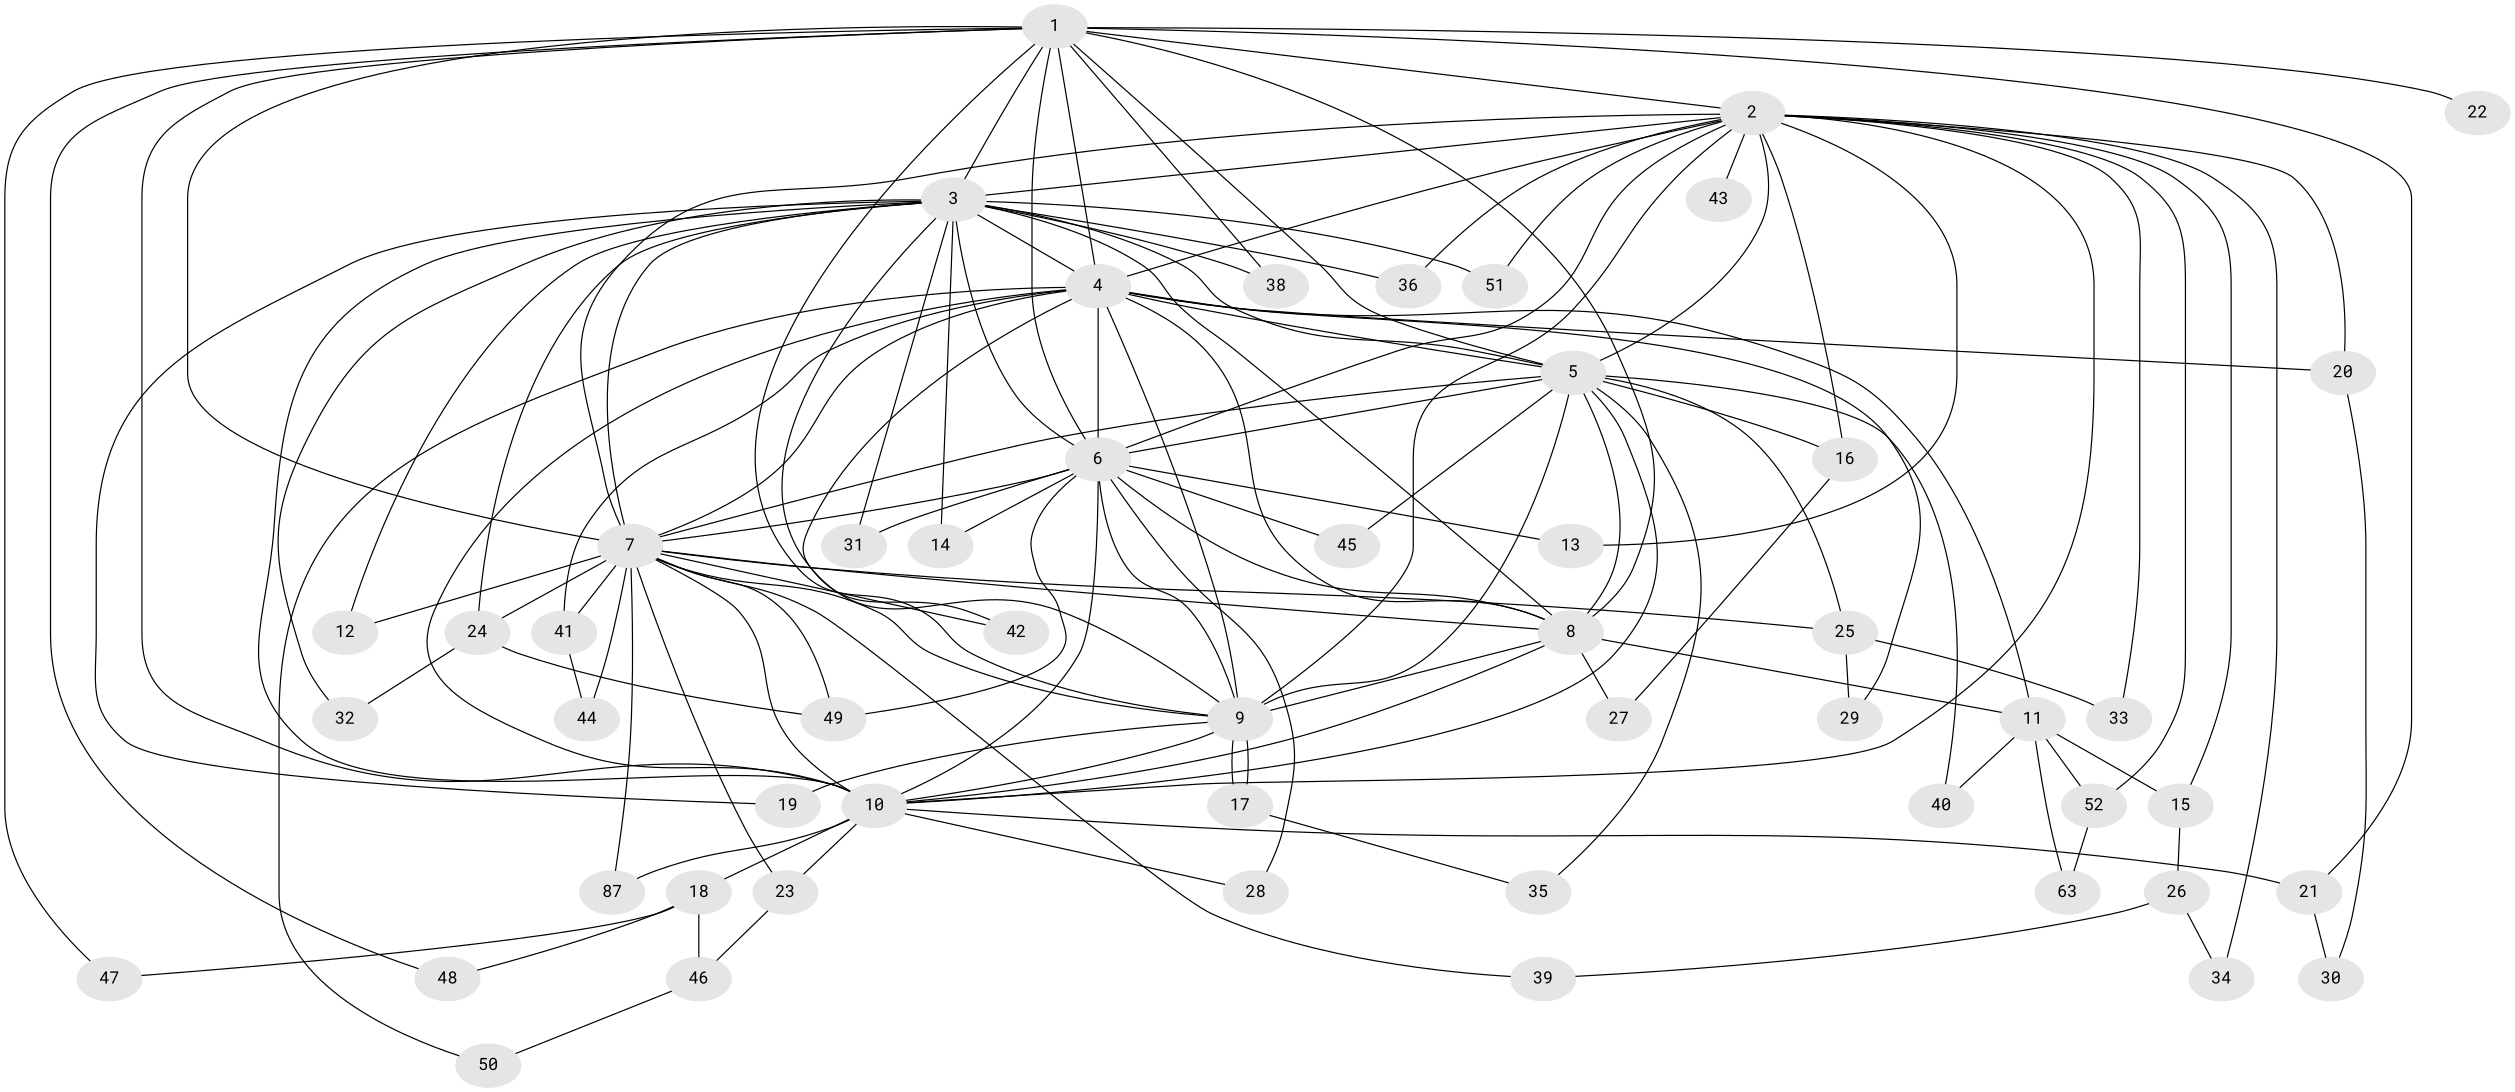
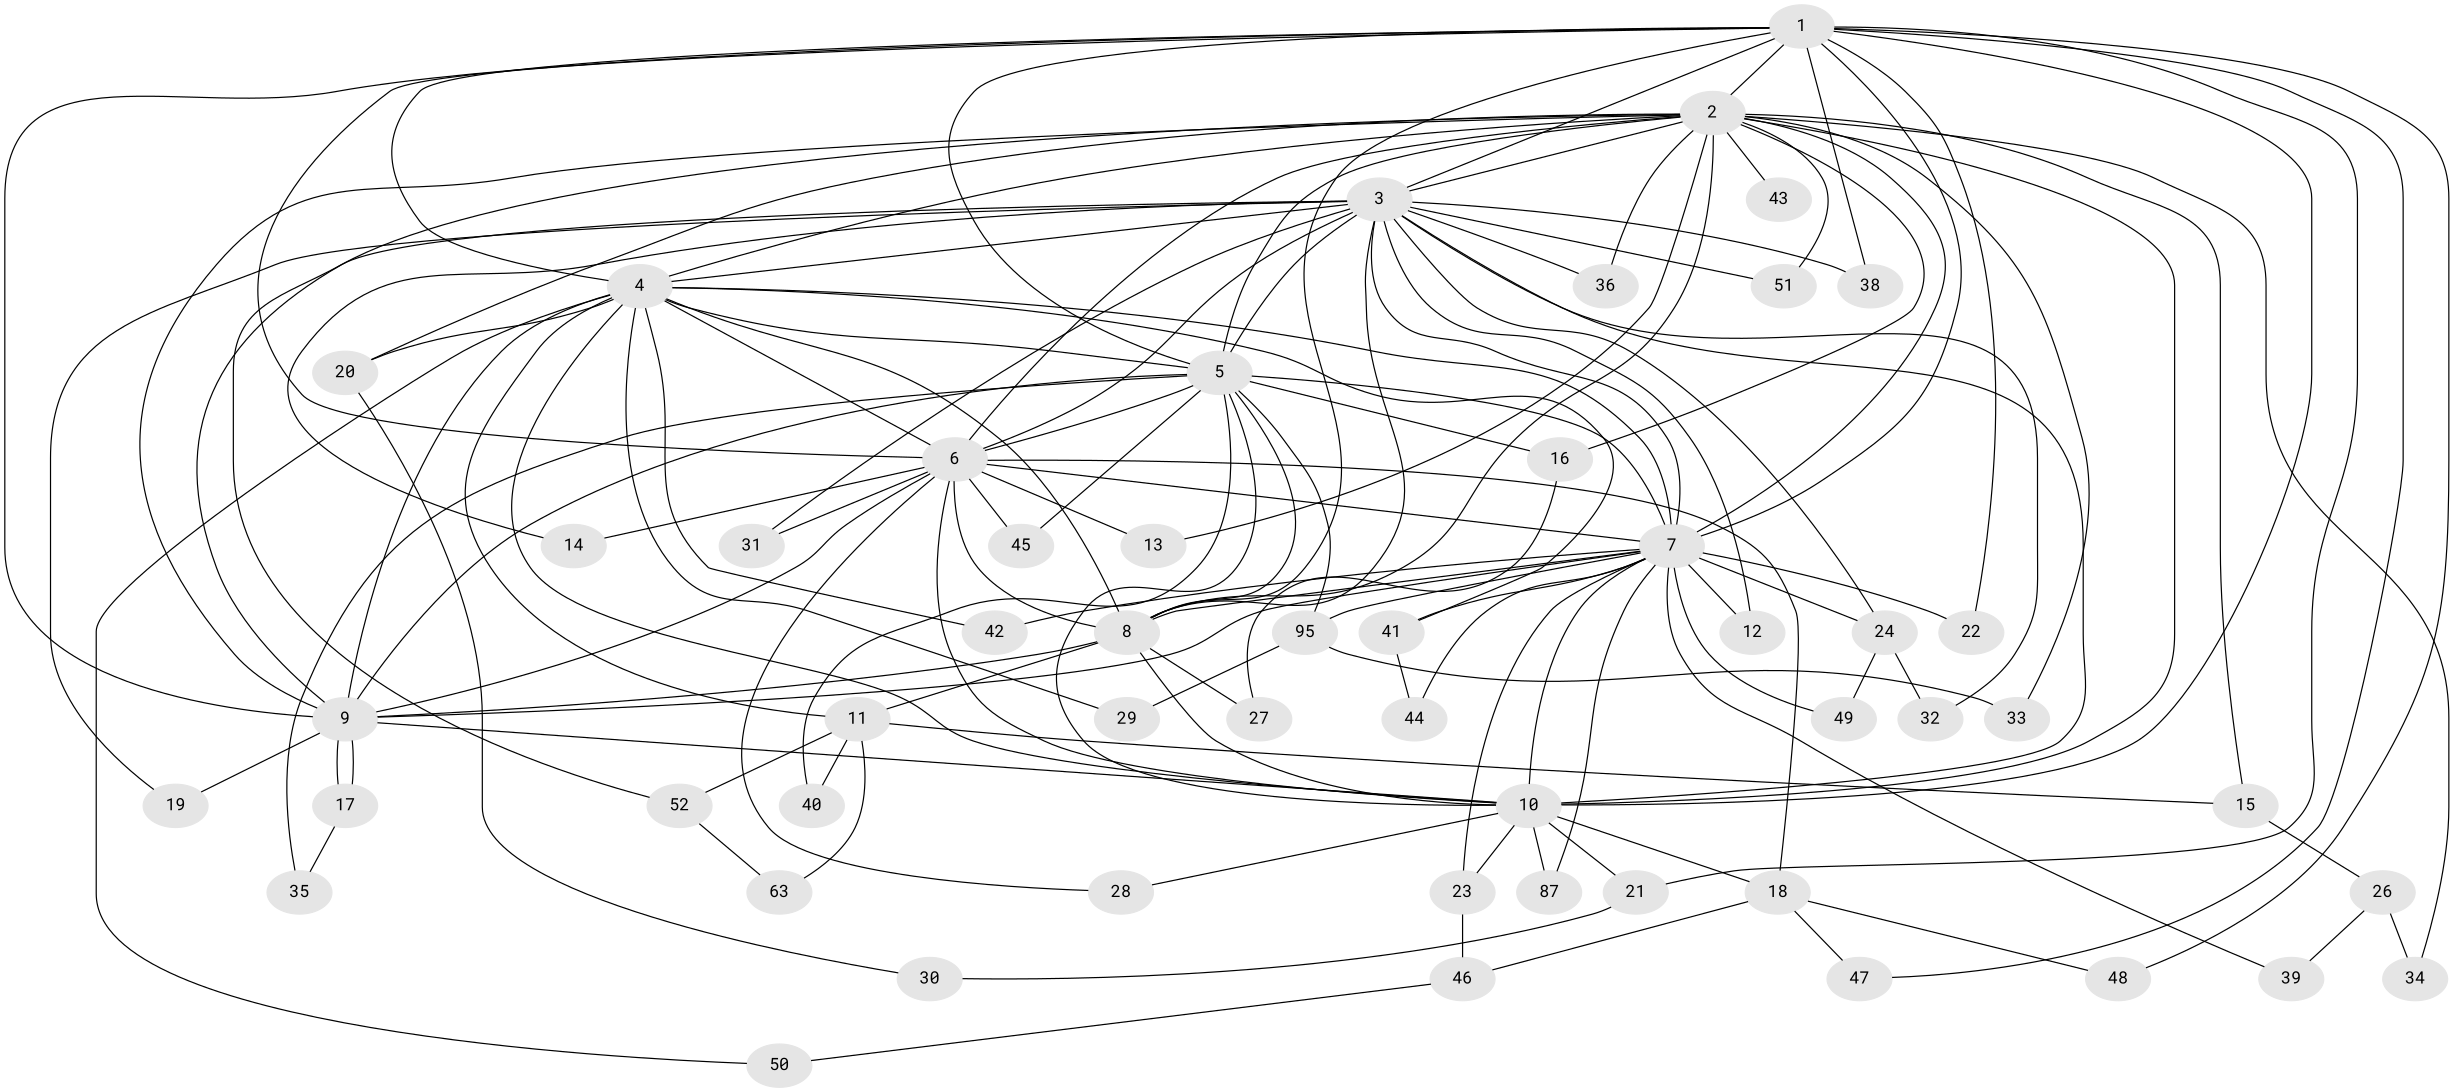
edge "2" -- "8": added
edge "7" -- "22": added
node "25": label "25" -> "95"
edge "6" -- "49": now "6" -- "18"
